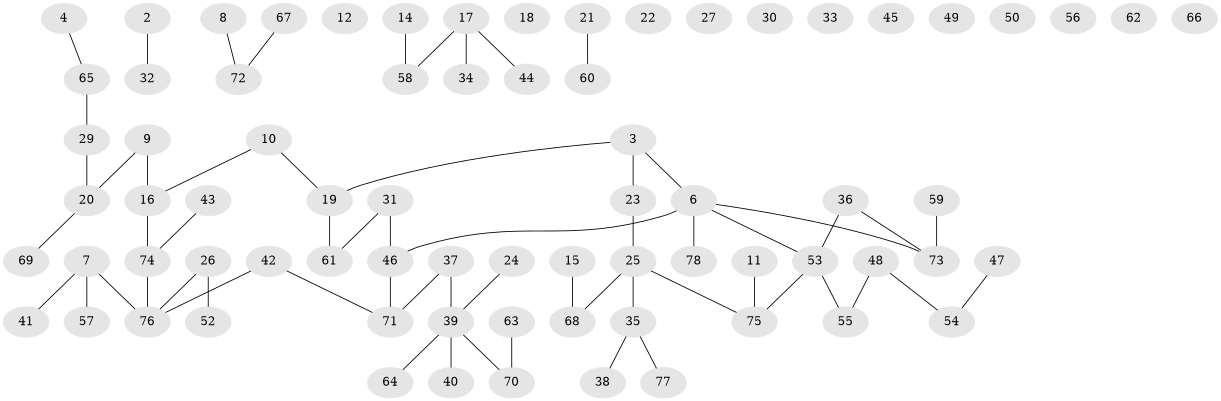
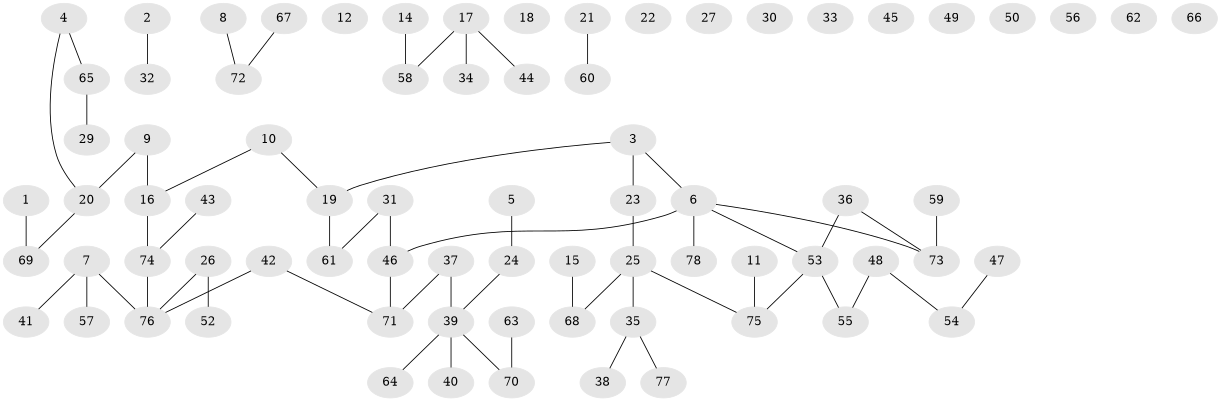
edge "29" -- "20": now "4" -- "20"
node "1": added
node "5": added
